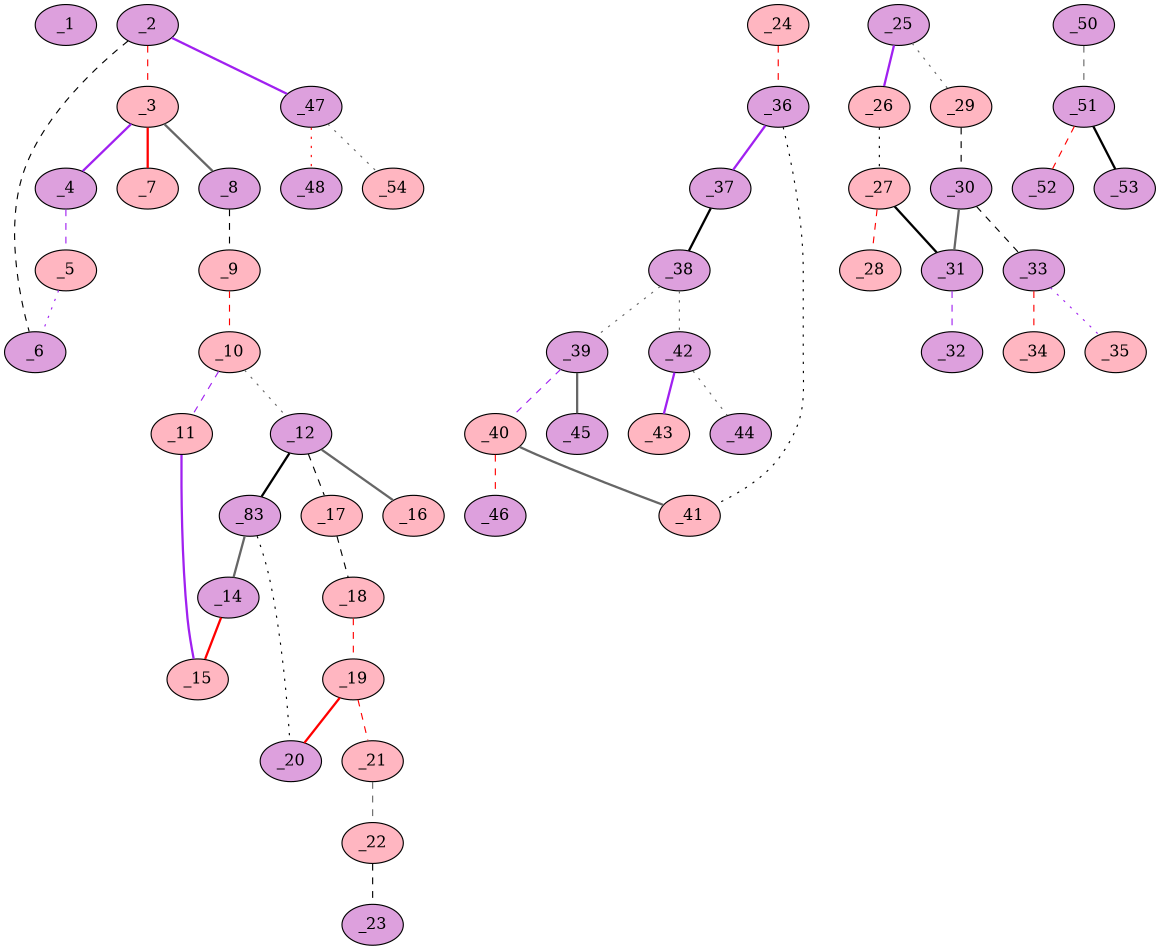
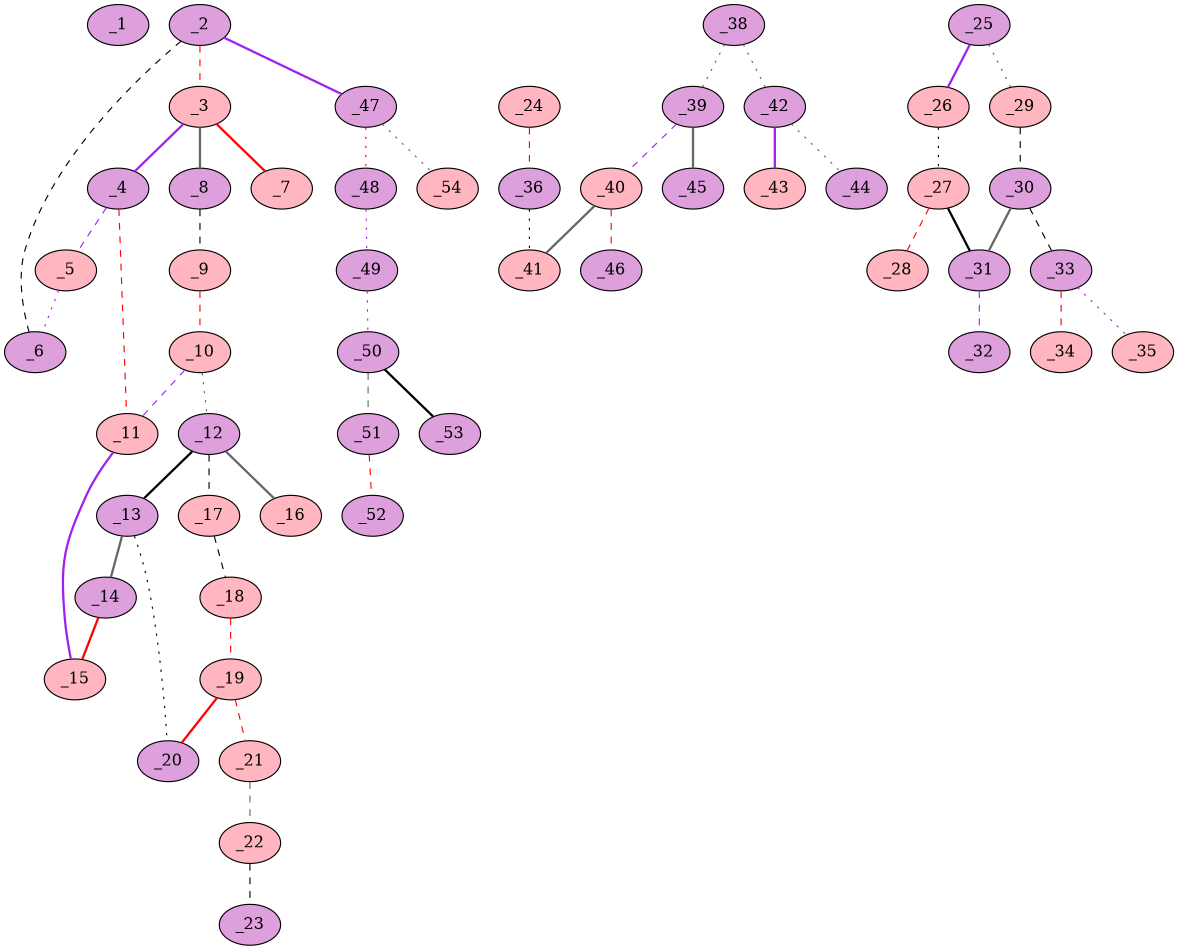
edge "_51" -- "_53": now "_50" -- "_53"
node "_37": removed
node "_49": added
edge "_4" -- "_11": added
node "_83": label "_83" -> "_13"
